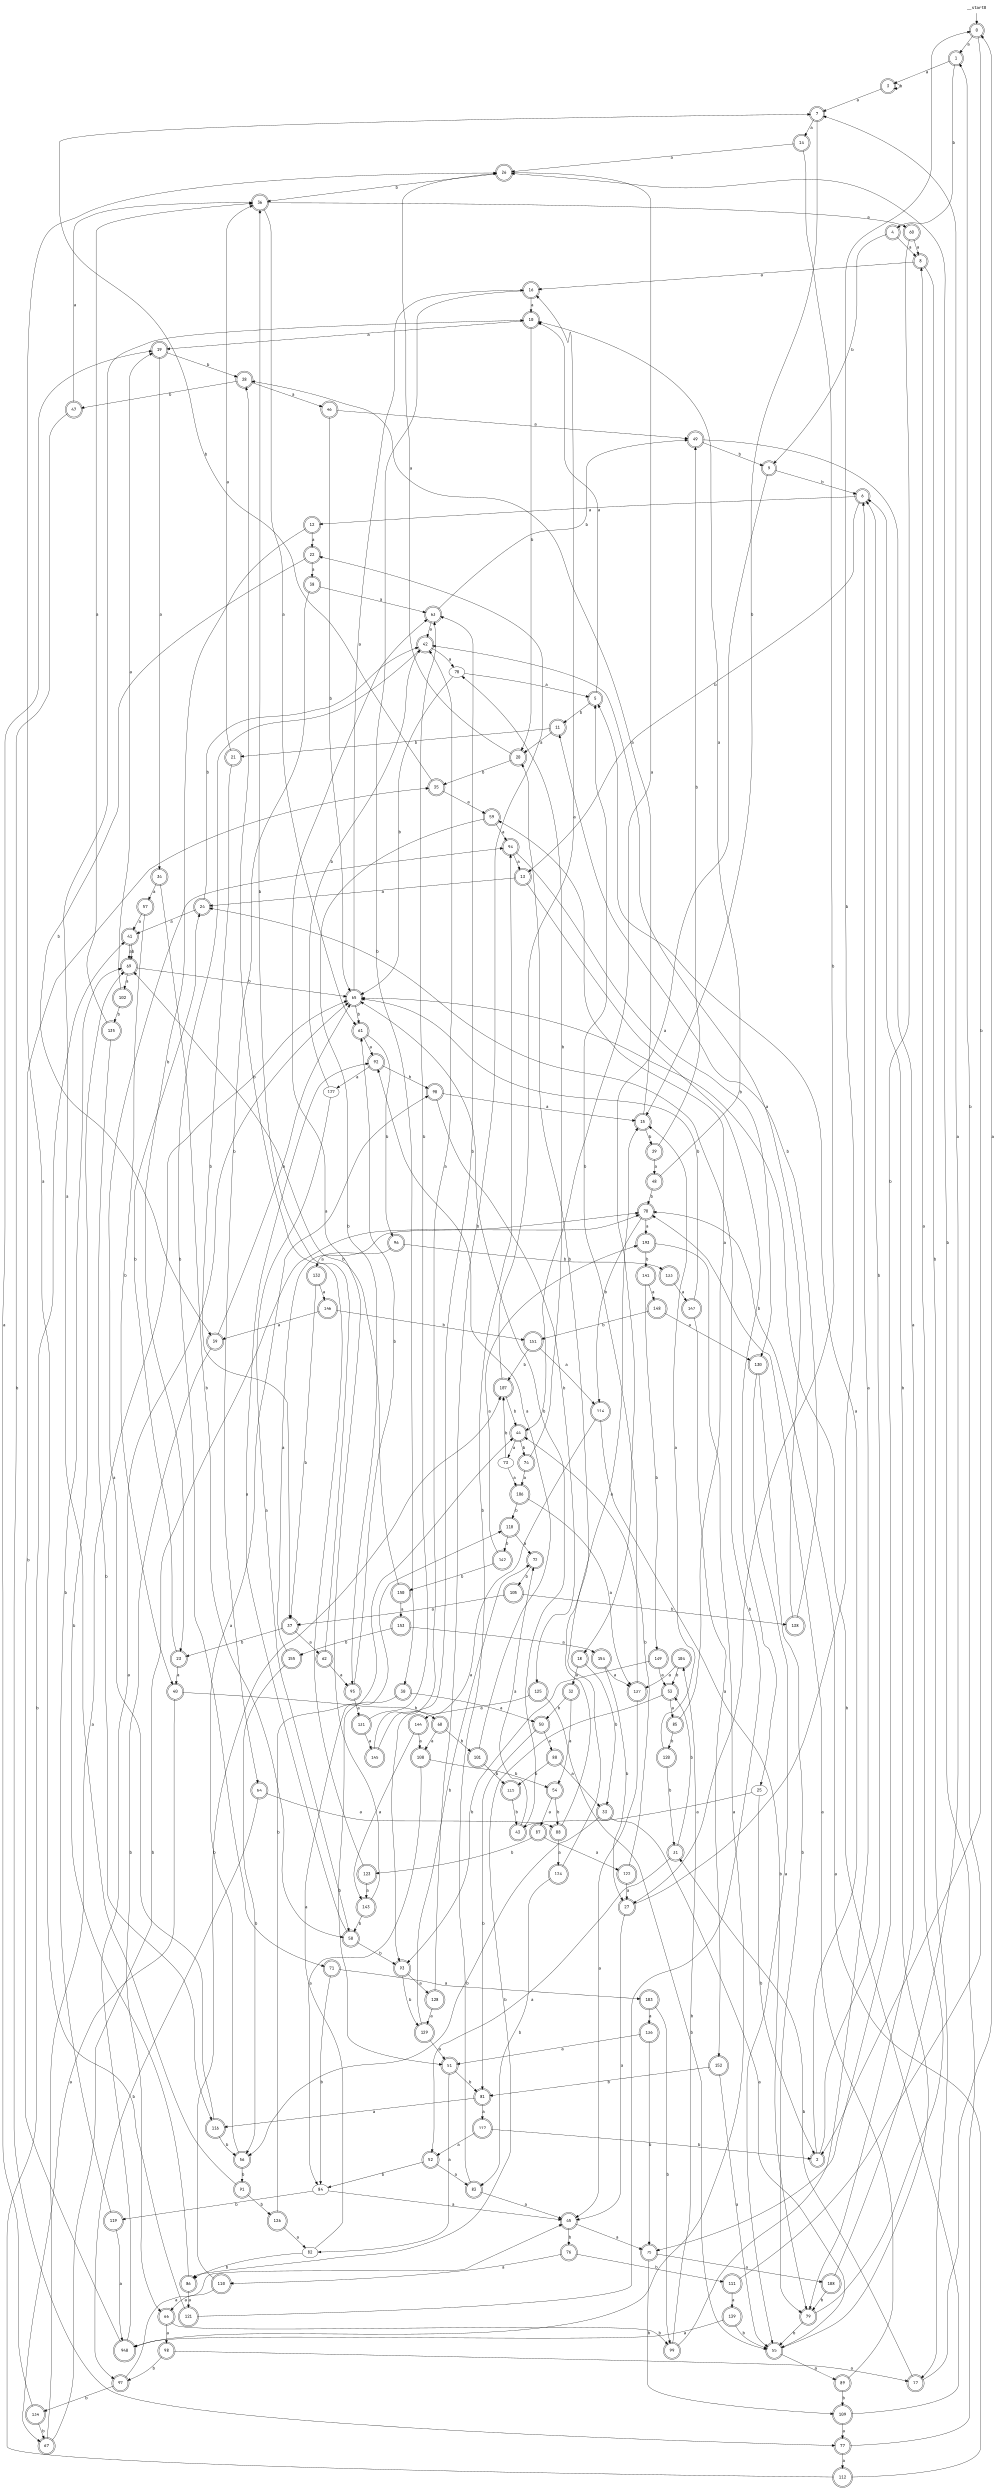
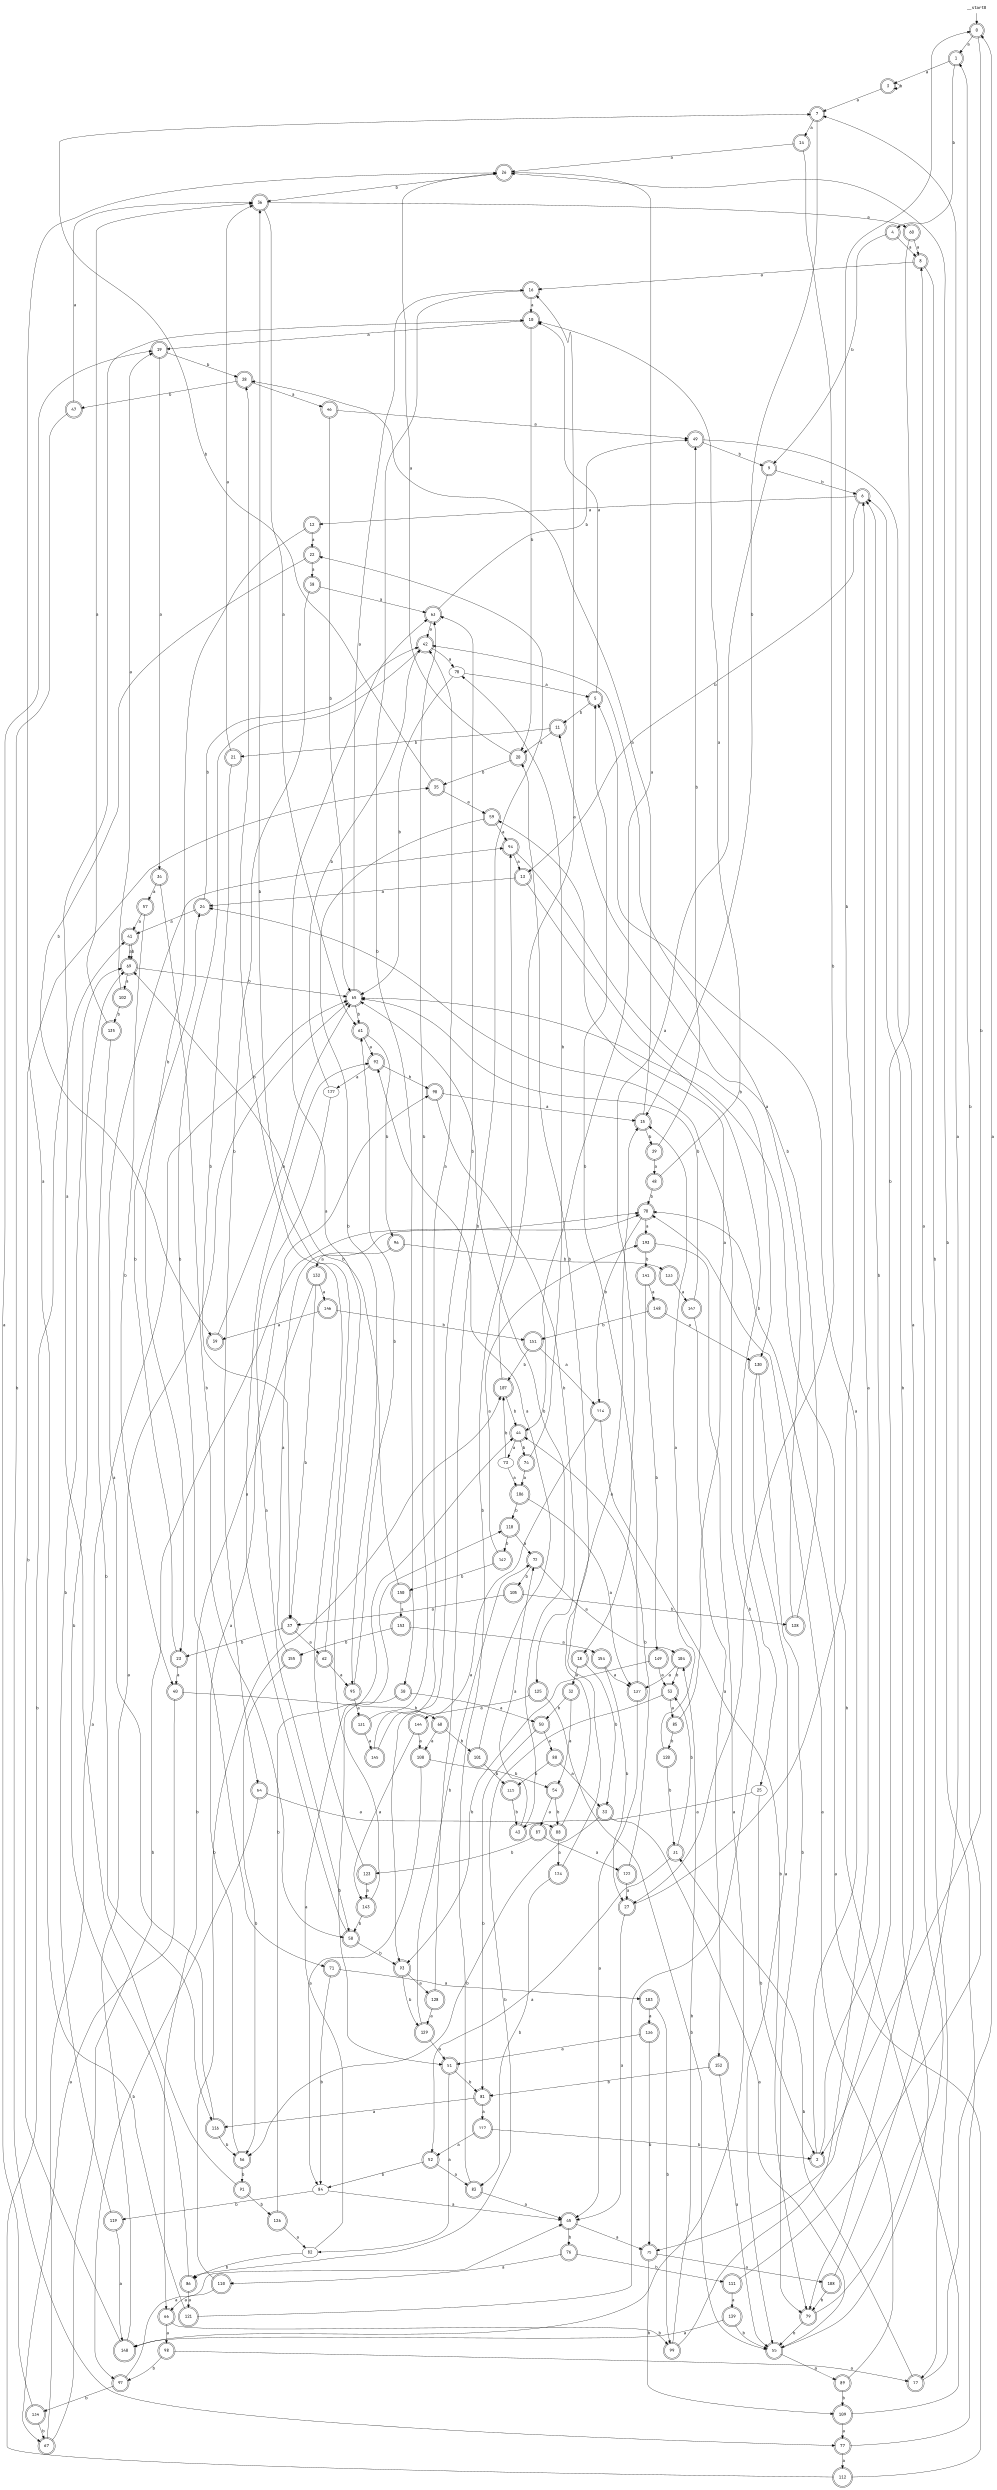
edge "72" -> "104": added, label "a"
edge "39" -> "66": now "132" -> "66"
node "940": label "940" -> "140"
